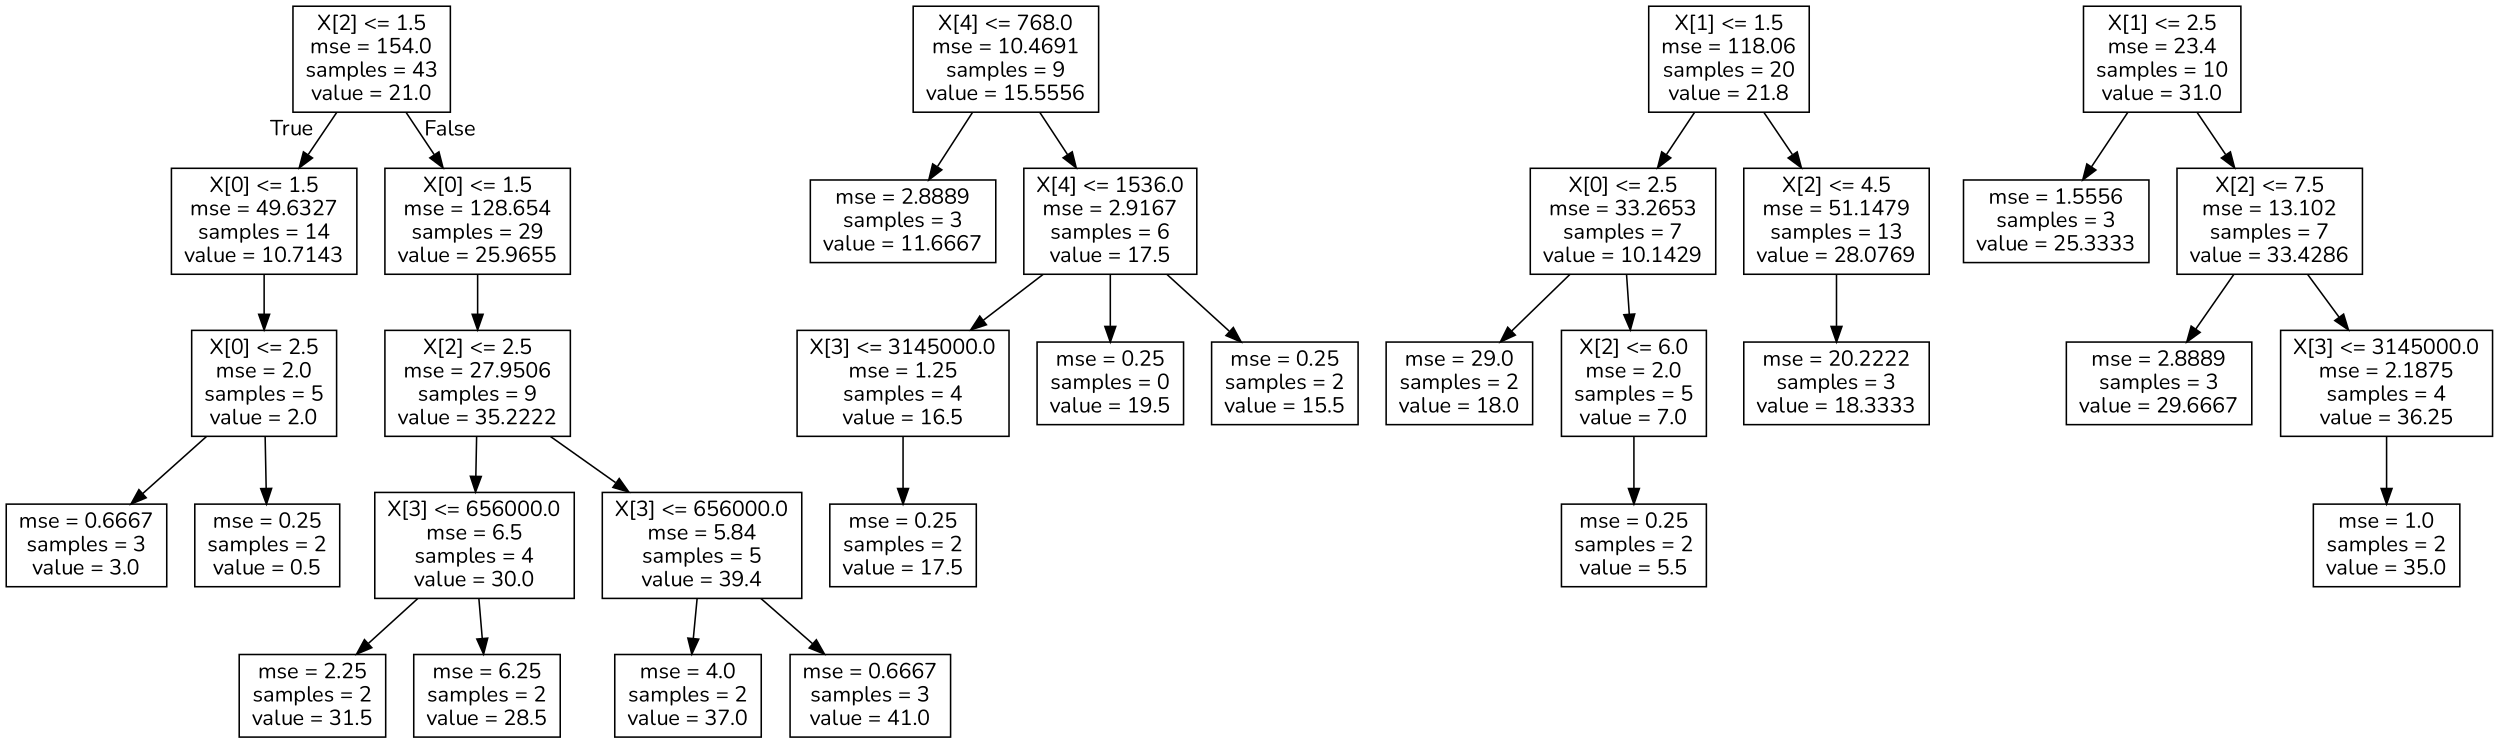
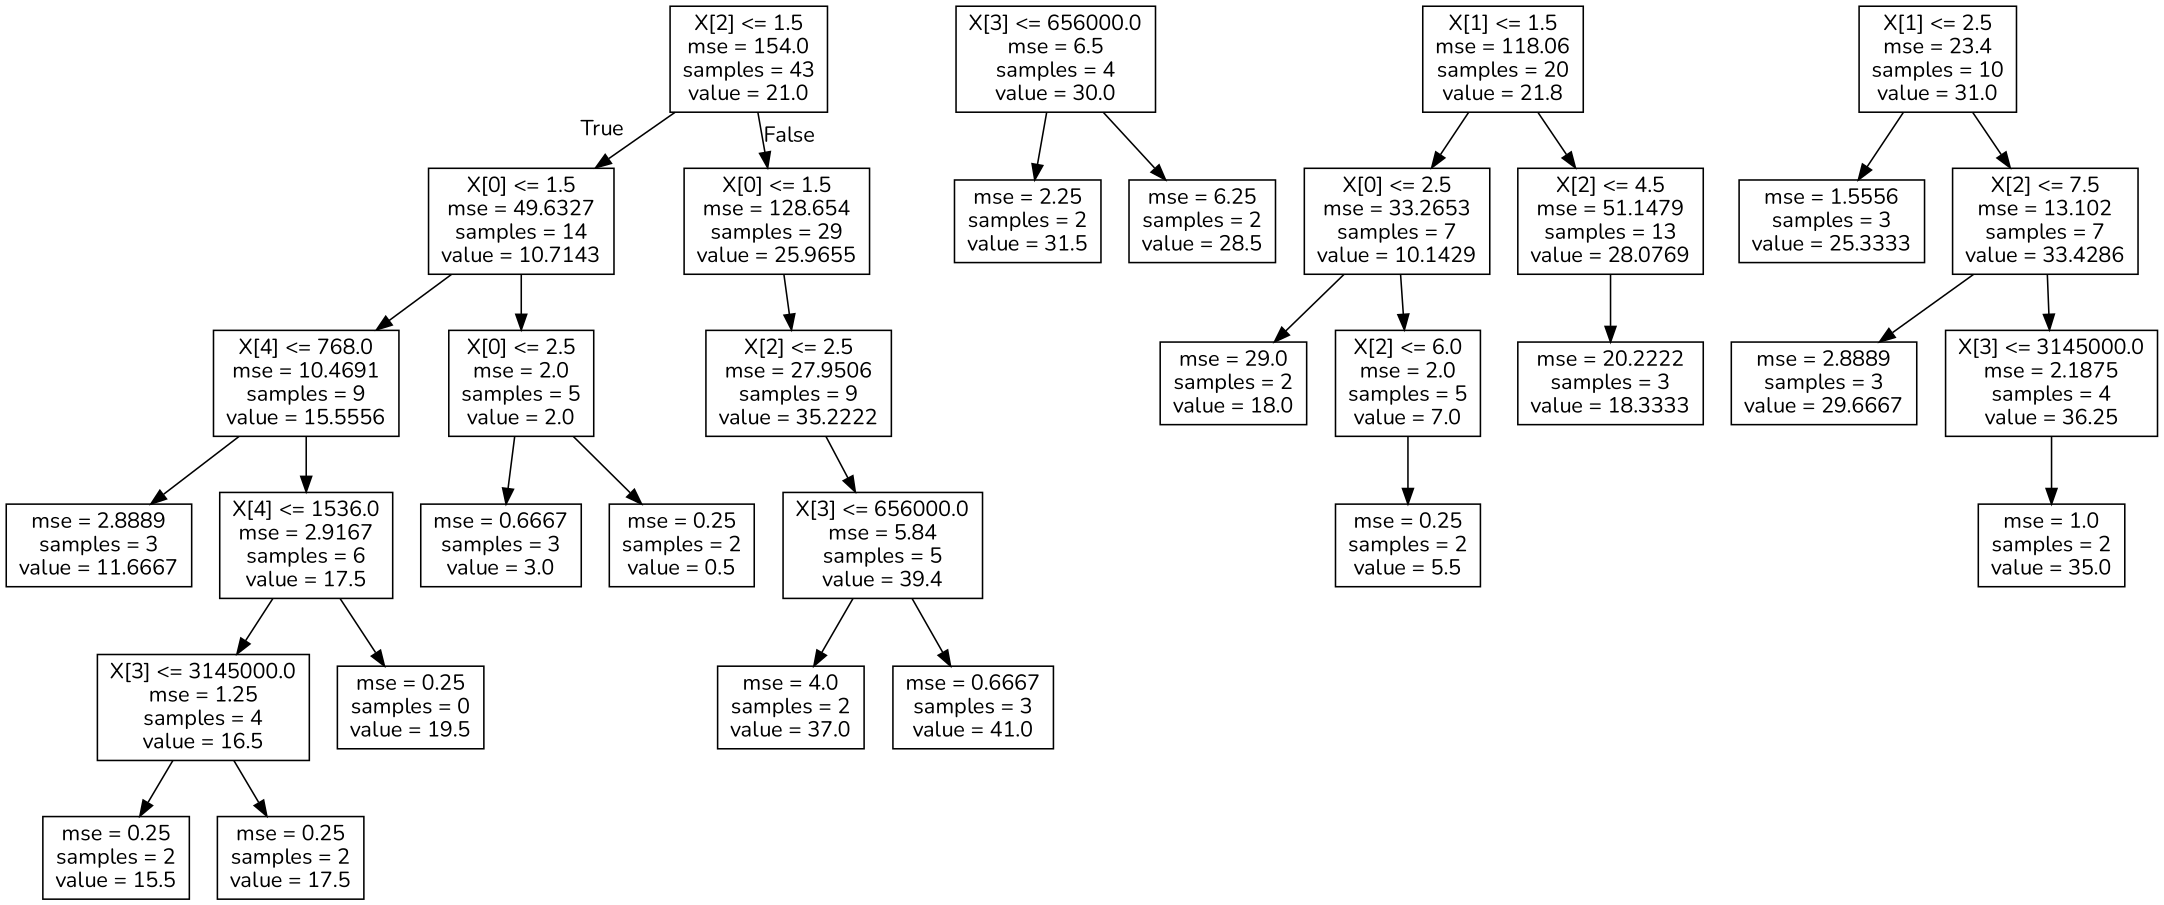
edge "X[0] <= 1.5 mse = 49.6327 samples = 14 value = 10.7143" -> "X[4] <= 768.0 mse = 10.4691 samples = 9 value = 15.5556": added
edge "X[4] <= 1536.0 mse = 2.9167 samples = 6 value = 17.5" -> "mse = 0.25 samples = 2 value = 15.5": now "X[3] <= 3145000.0 mse = 1.25 samples = 4 value = 16.5" -> "mse = 0.25 samples = 2 value = 15.5"
edge "X[2] <= 2.5 mse = 27.9506 samples = 9 value = 35.2222" -> "X[3] <= 656000.0 mse = 6.5 samples = 4 value = 30.0": removed
